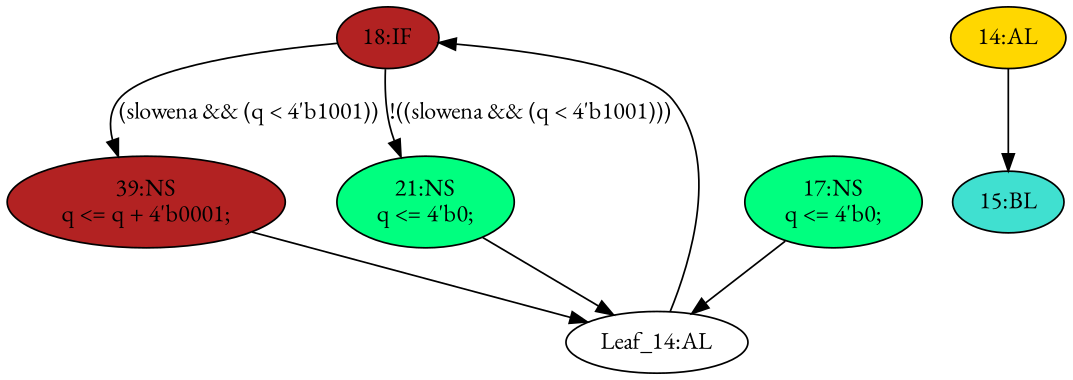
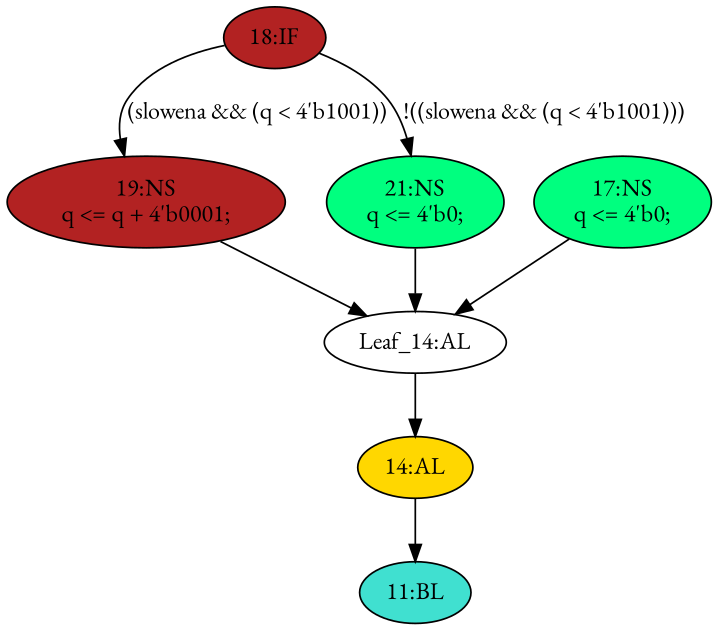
edge "Leaf_14:AL" -> "18:IF": now "Leaf_14:AL" -> "14:AL"
node "39:NS q <= q + 4'b0001;": label "39:NS q <= q + 4'b0001;" -> "19:NS q <= q + 4'b0001;"
node "15:BL": label "15:BL" -> "11:BL"
